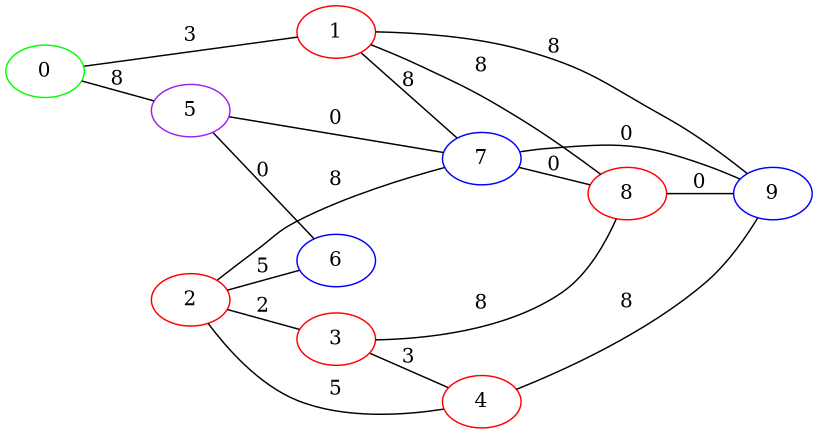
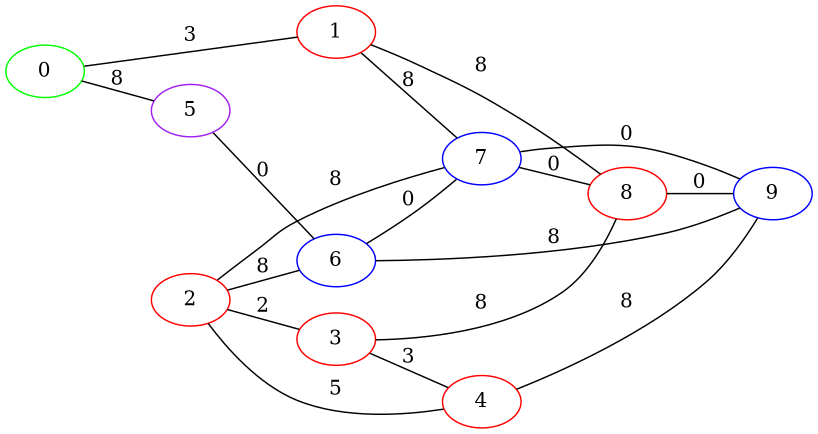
edge "1" -- "9": now "6" -- "9"
edge "5" -- "7": now "6" -- "7"
edge "6" -- "2": label "5" -> "8"
